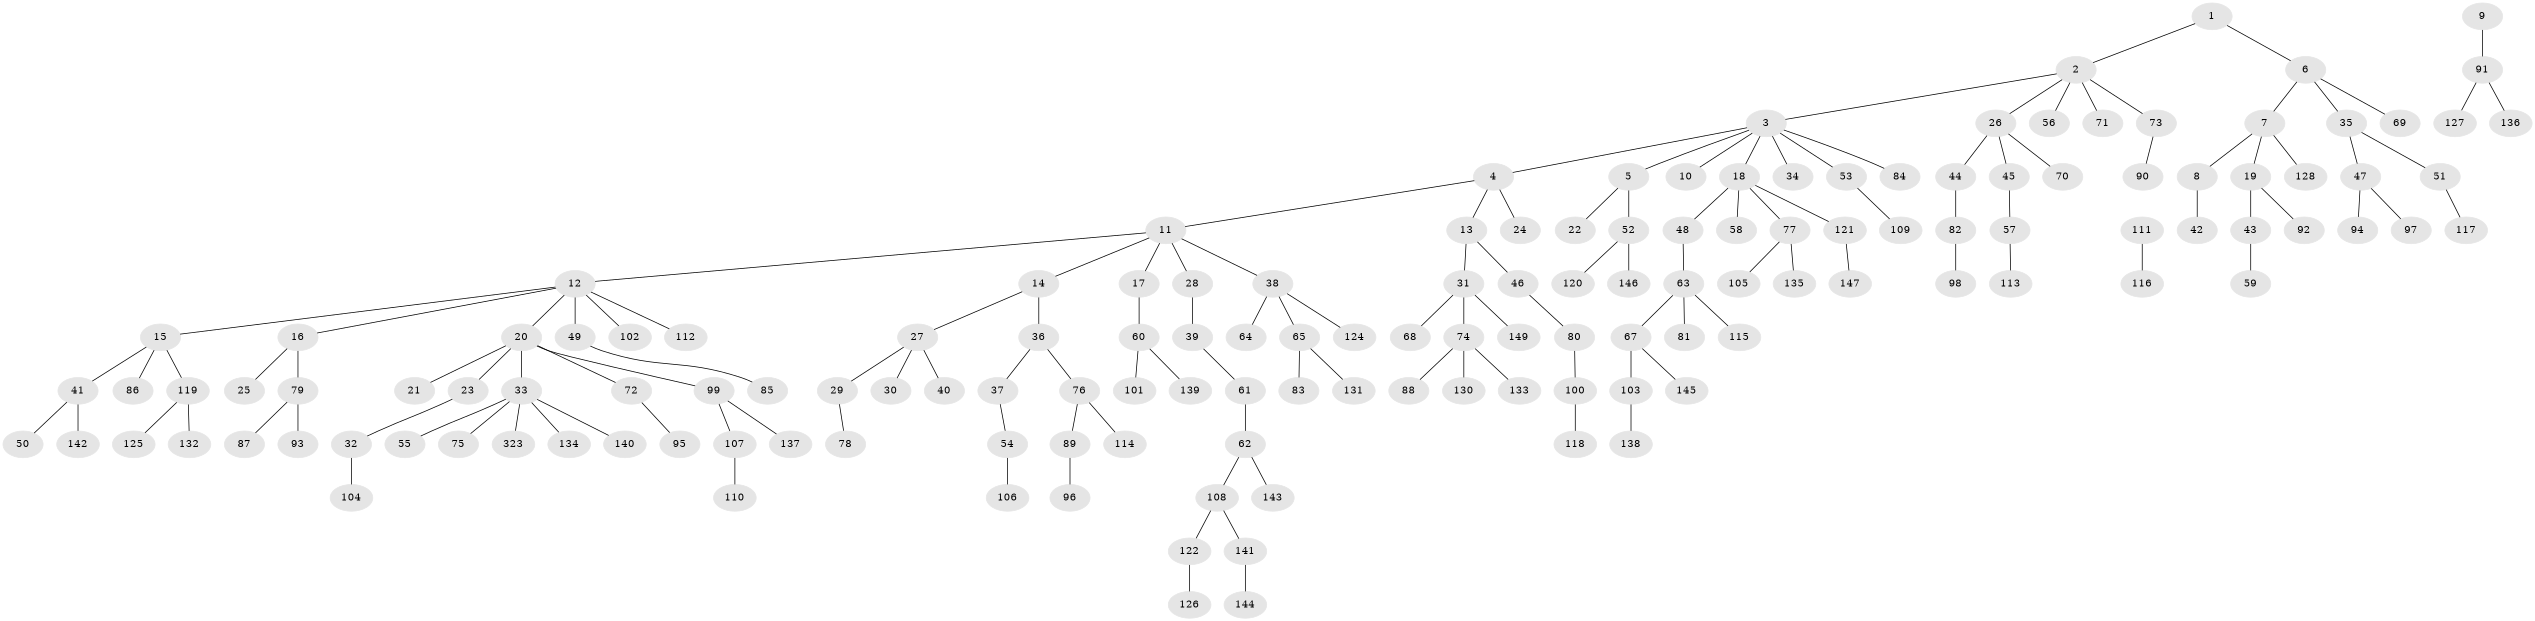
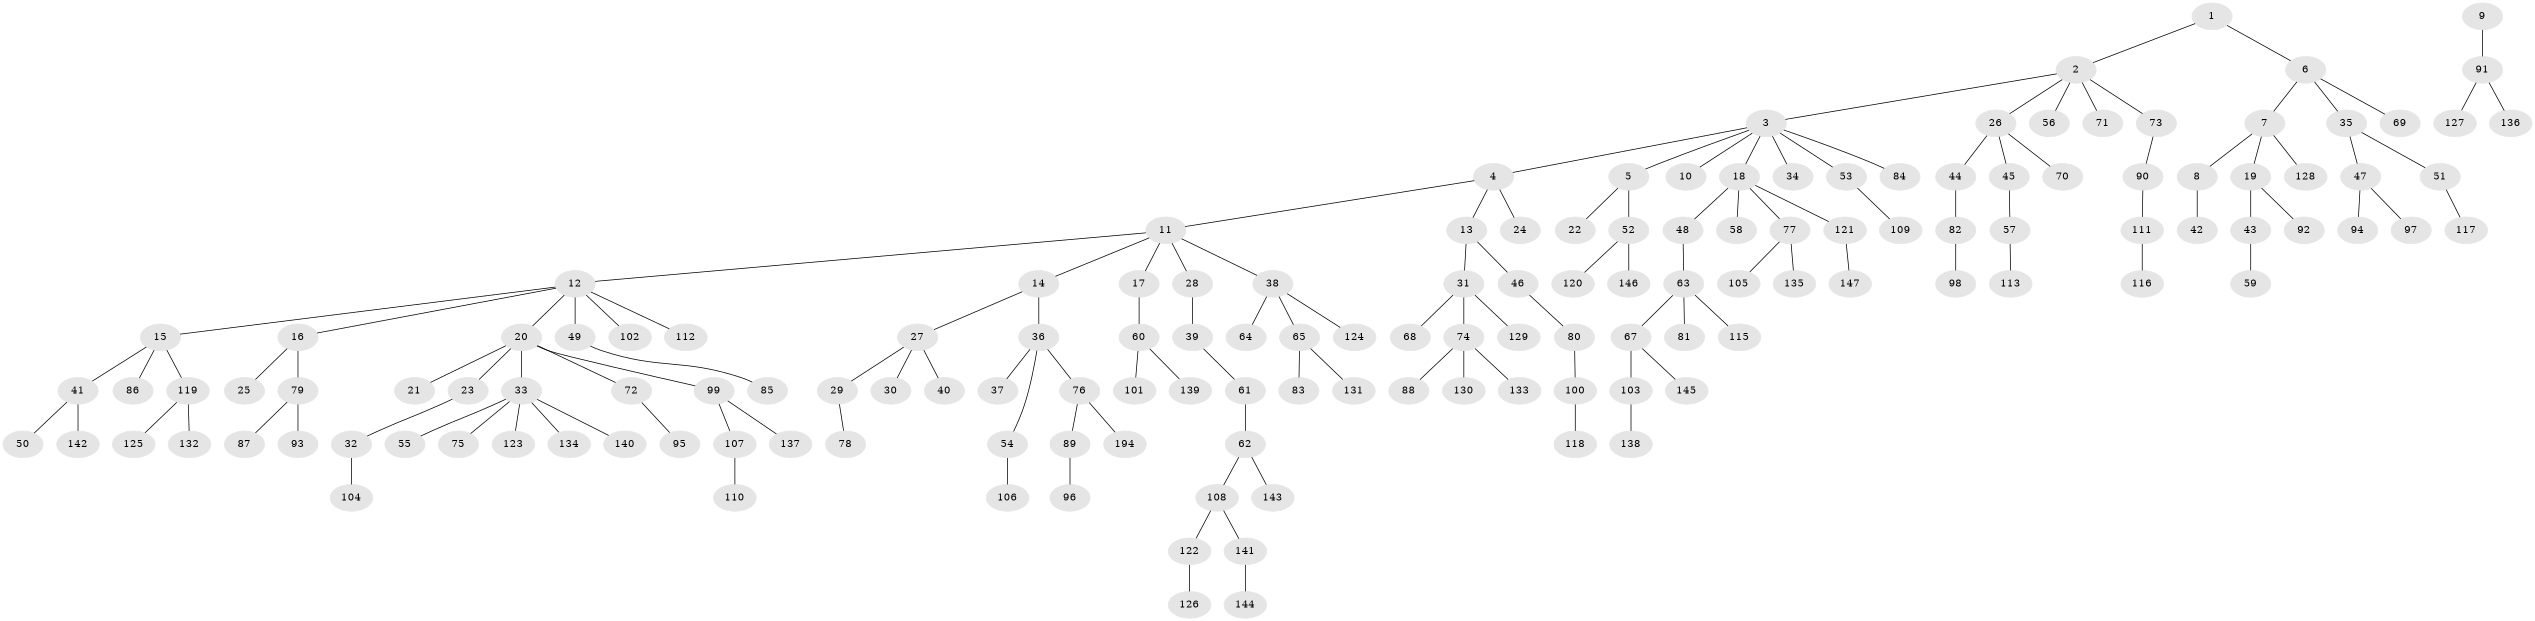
edge "90" -- "111": added
node "149": label "149" -> "129"
edge "37" -- "54": now "36" -- "54"
node "323": label "323" -> "123"
node "114": label "114" -> "194"
